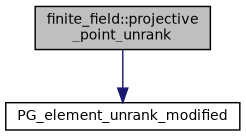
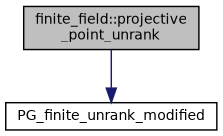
node "PG_element_unrank_modified": label "PG_element_unrank_modified" -> "PG_finite_unrank_modified"
